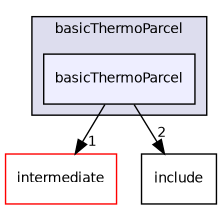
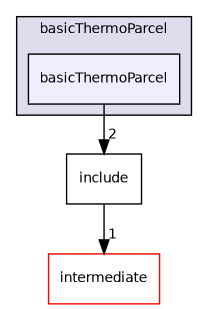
edge "basicThermoParcel" -> "intermediate": now "include" -> "intermediate"
